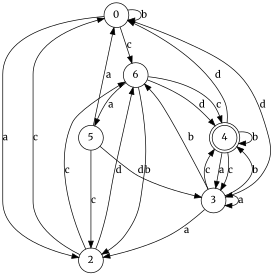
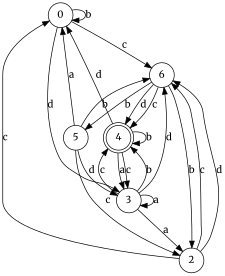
edge "5" -> "6": added, label "b"
edge "6" -> "5": label "a" -> "b"
edge "0" -> "2": removed, label "a"
edge "3" -> "6": label "b" -> "d"
